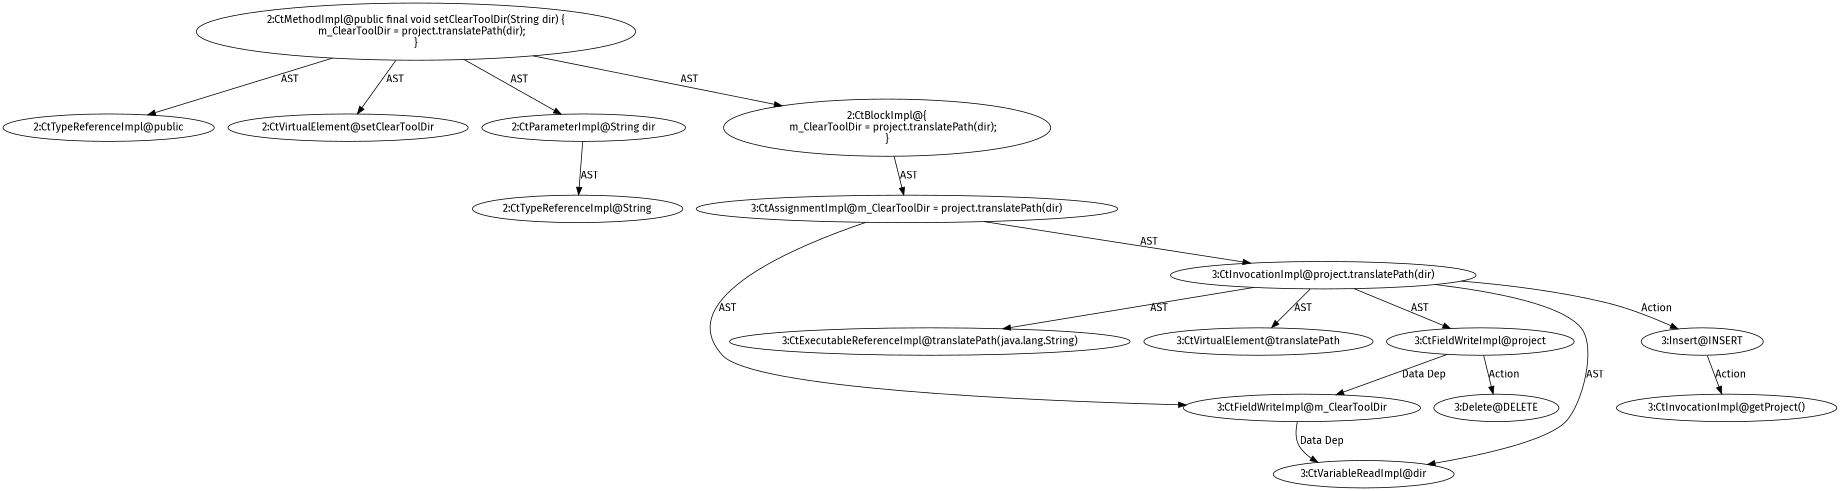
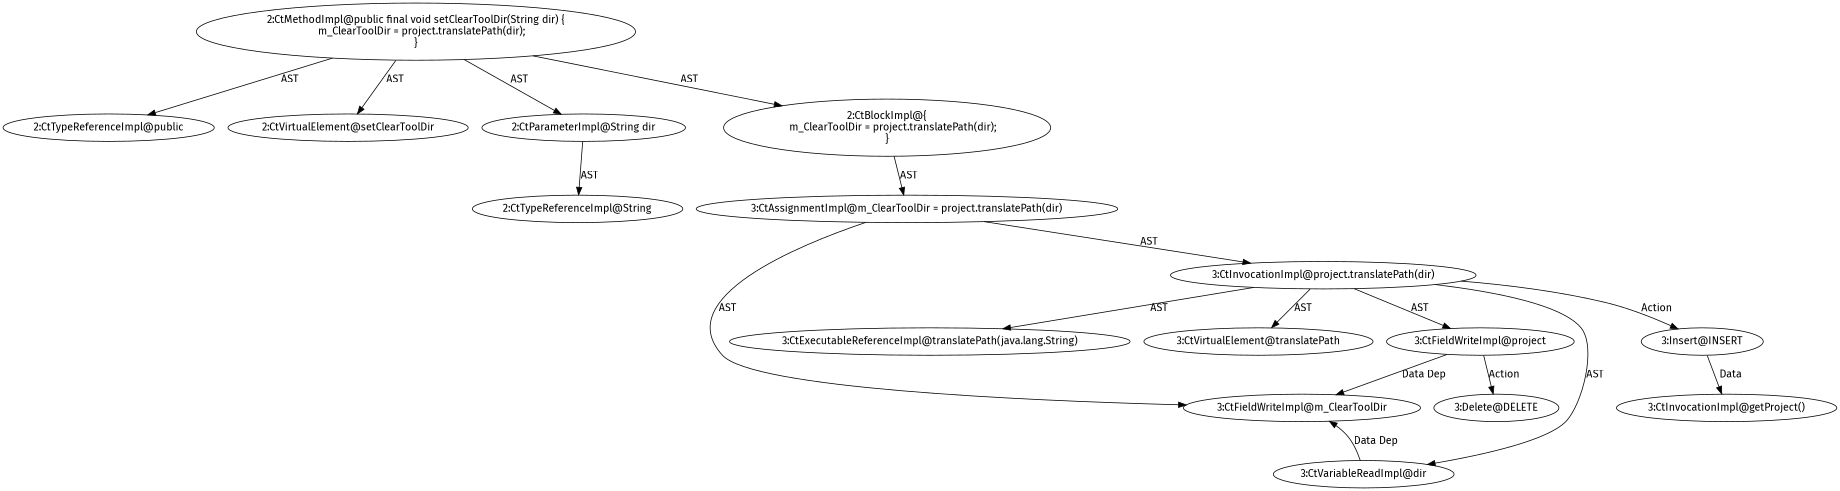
edge "3:Insert@INSERT" -> "3:CtInvocationImpl@getProject()": label "Action" -> "Data"
edge "3:CtFieldWriteImpl@m_ClearToolDir" -> "3:CtVariableReadImpl@dir": reversed
